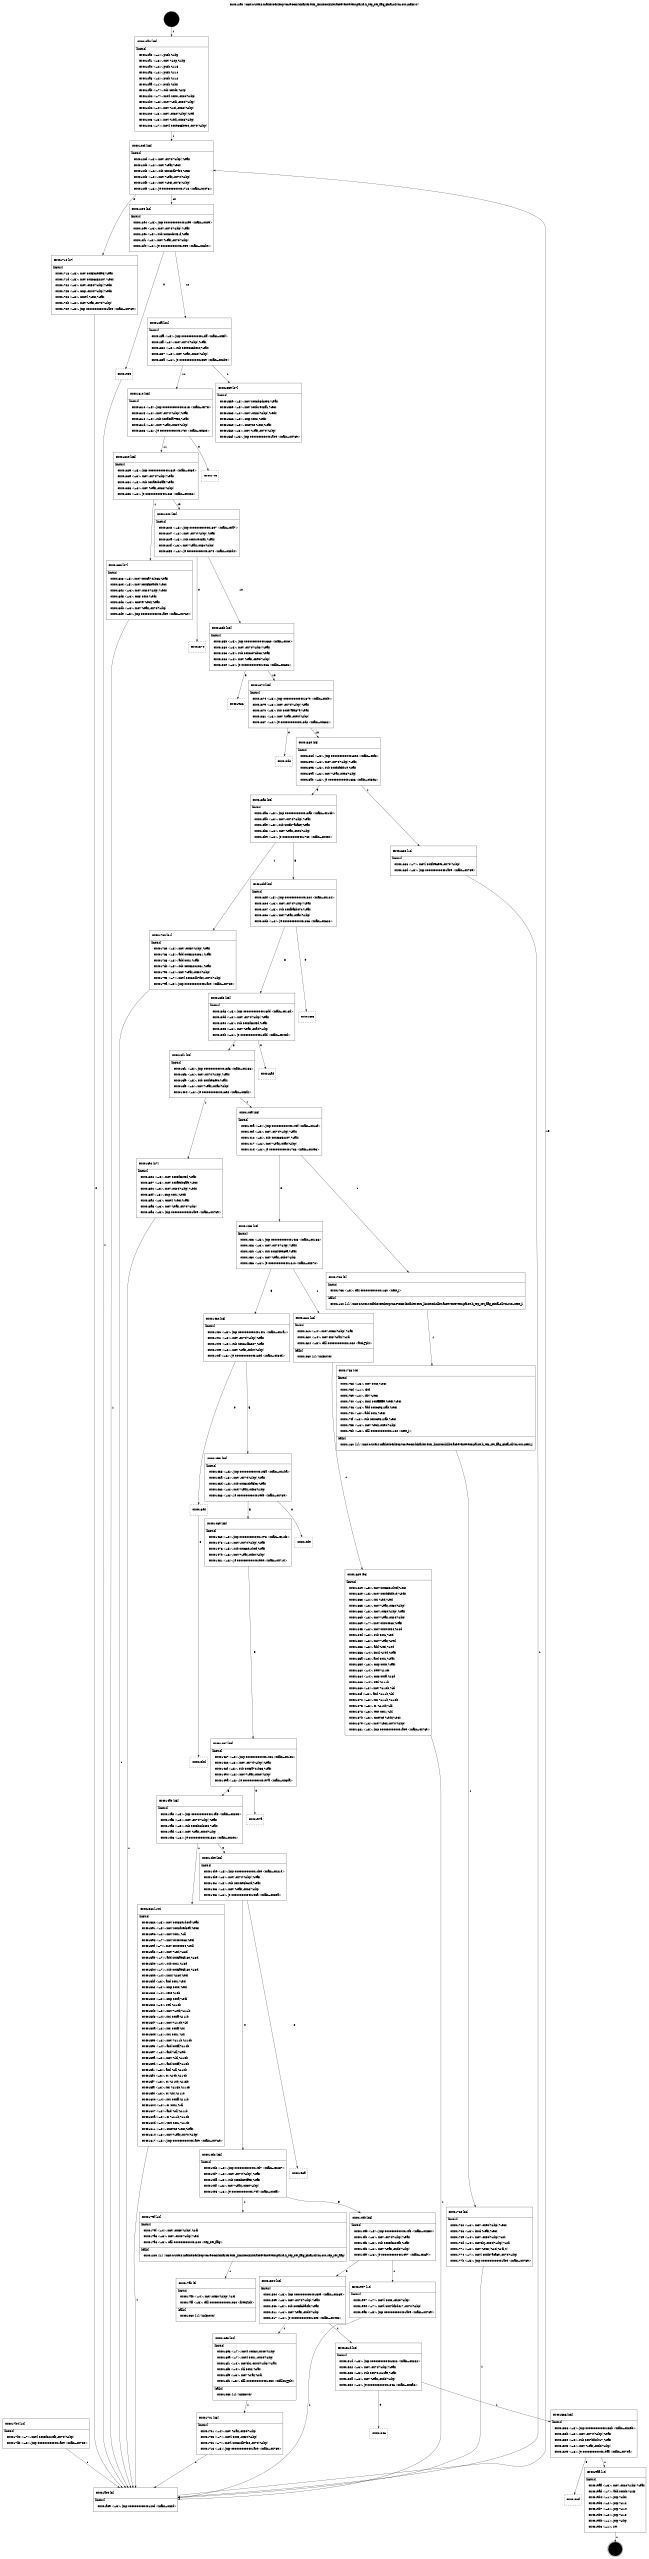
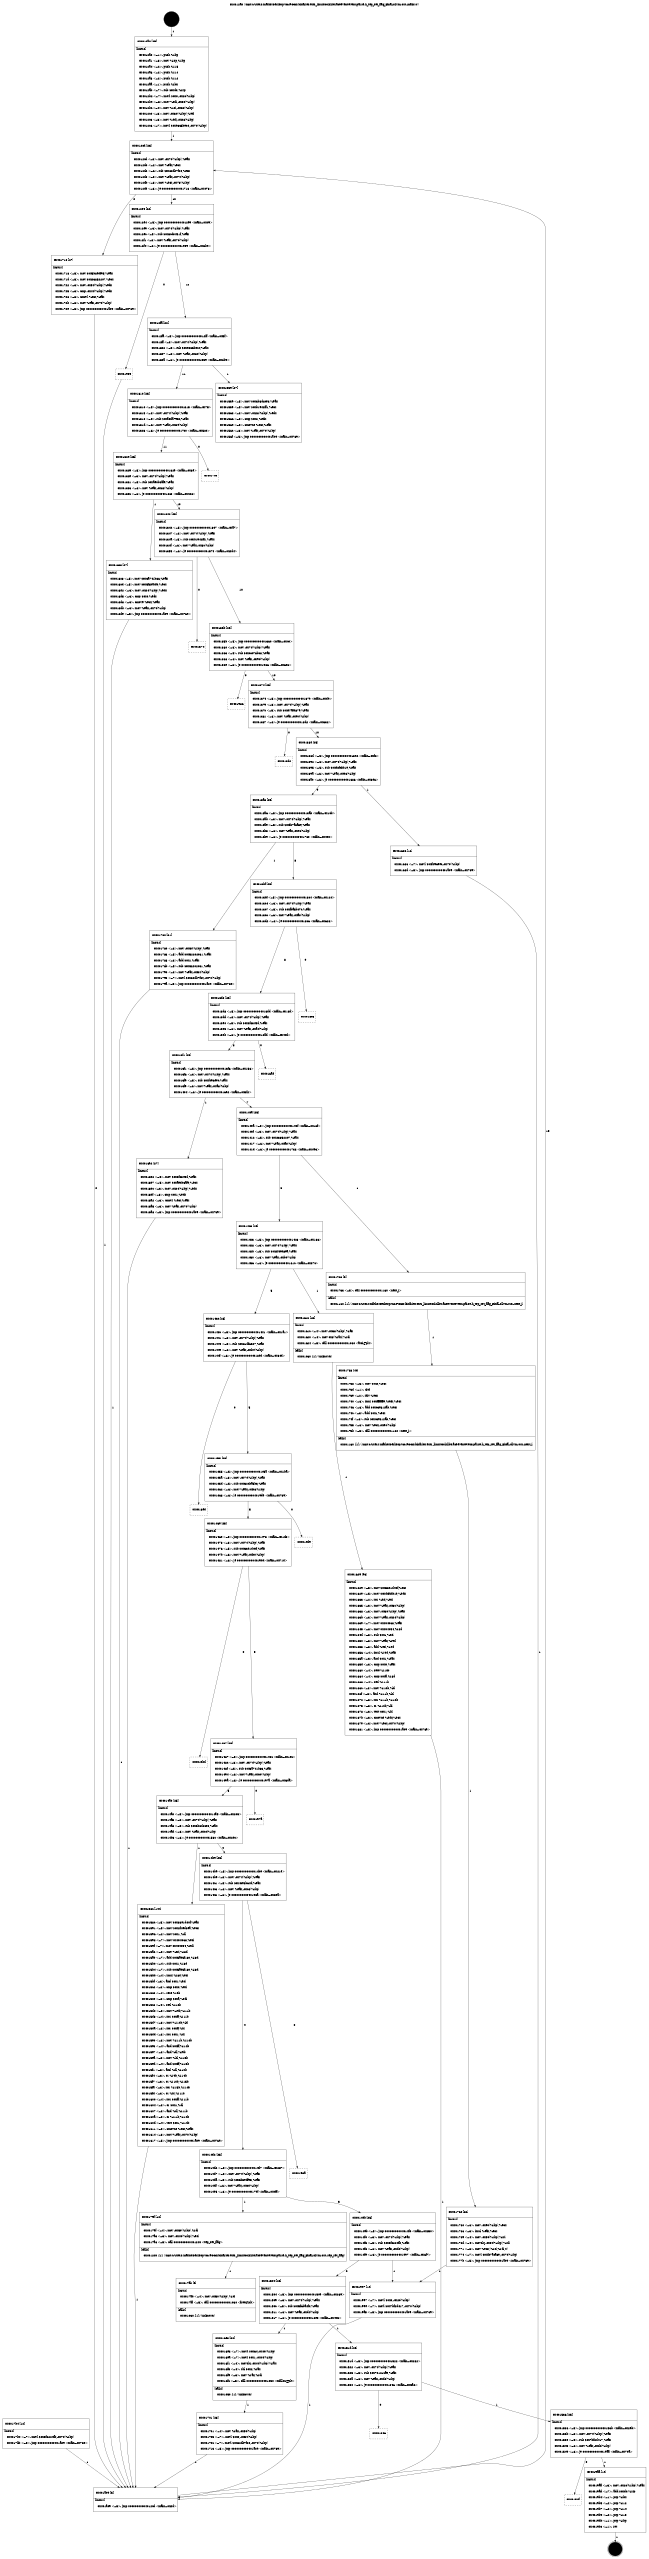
edge "0x4018ed" -> "0x4019bd": now "0x40146e [25]" -> "0x4019bd"
edge "0x401760 [32]" -> "0x401a09 [5]": now "0x401760 [32]" -> "0x401997 [19]"
